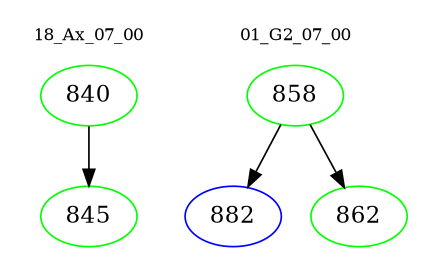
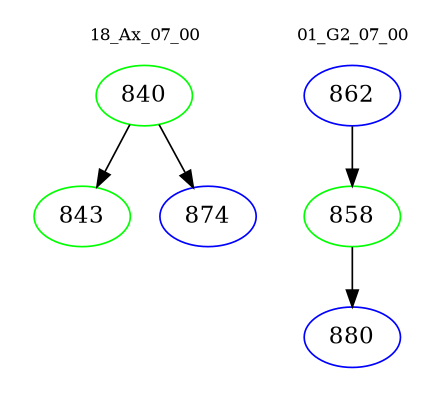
edge "858" -> "862": reversed
node "845": label "845" -> "843"
node "874": added
node "882": label "882" -> "880"
node "862": color green -> blue
